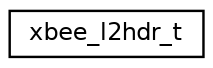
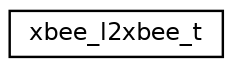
node "xbee_l2hdr_t": label "xbee_l2hdr_t" -> "xbee_l2xbee_t"
